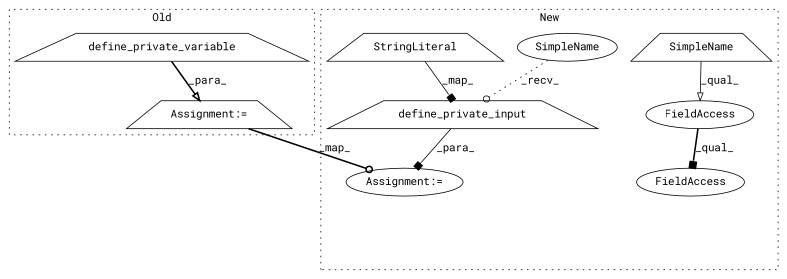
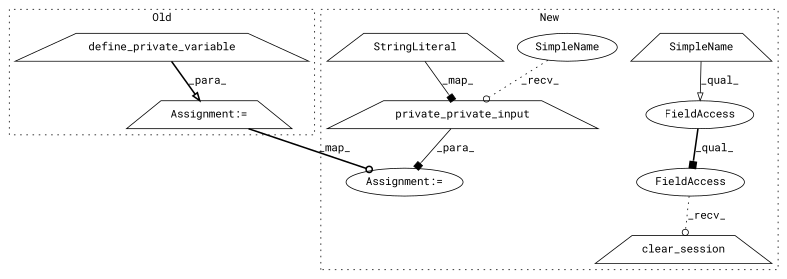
node "define_private_input": label "define_private_input" -> "private_private_input"
node "clear_session": added
